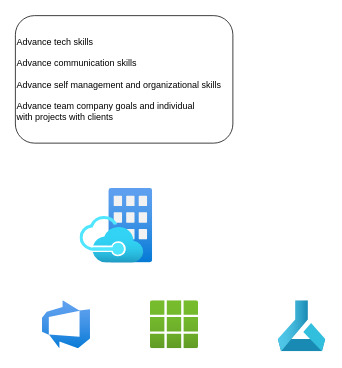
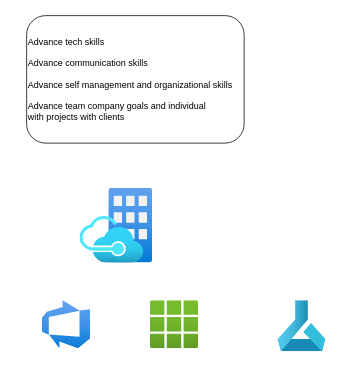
node "Advance tech skills Advance communication skills Advance self management and organizational skills Advance team company goals and individual with projects with clients": moved (124, 79) -> (135, 79)
